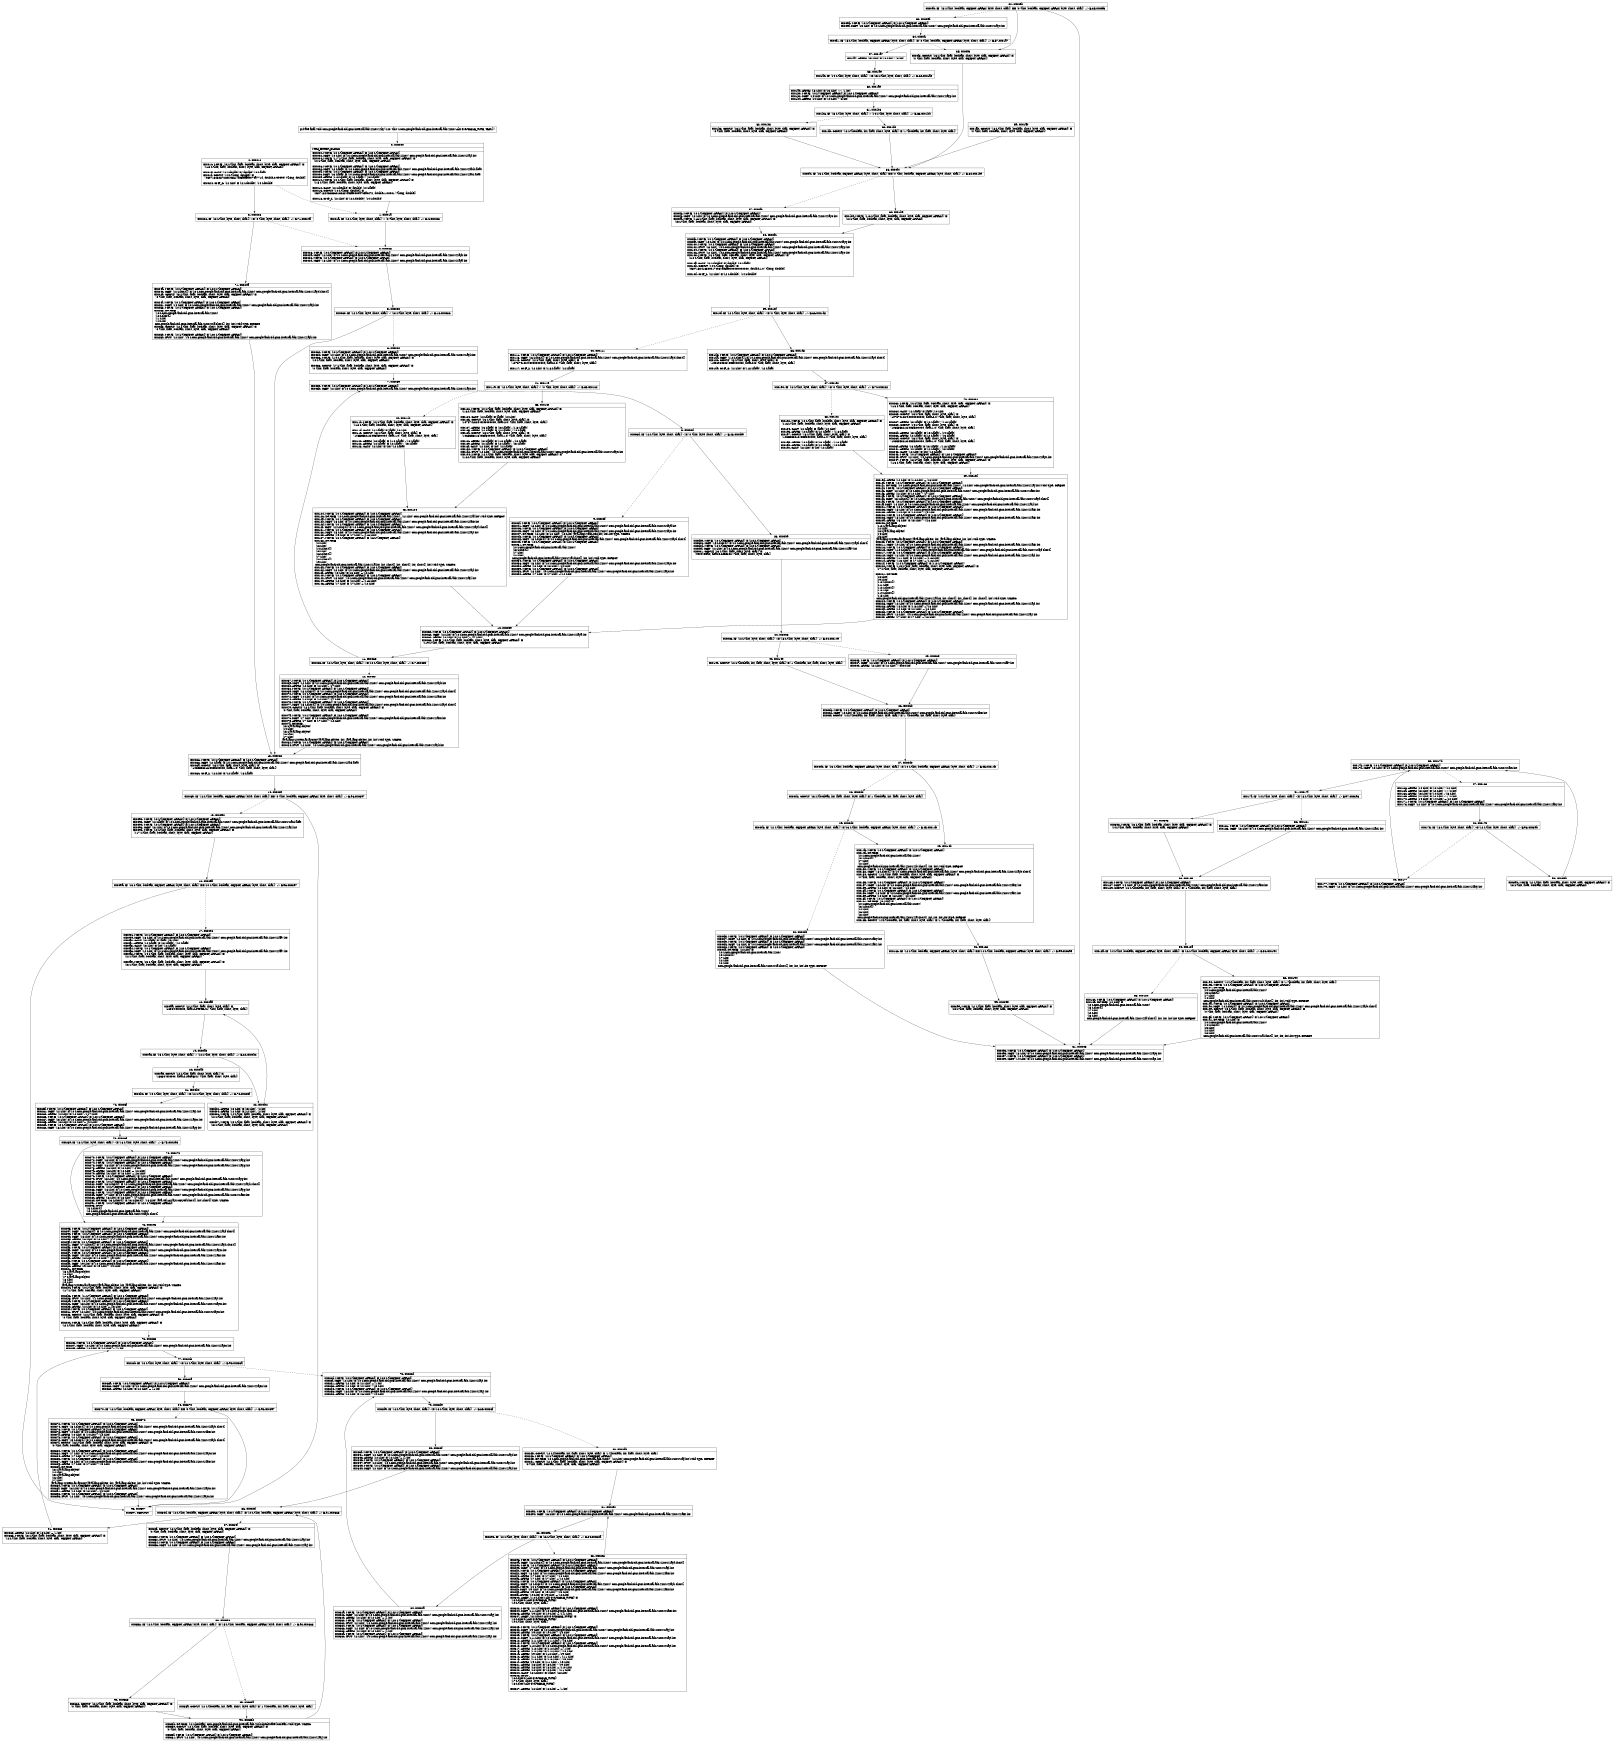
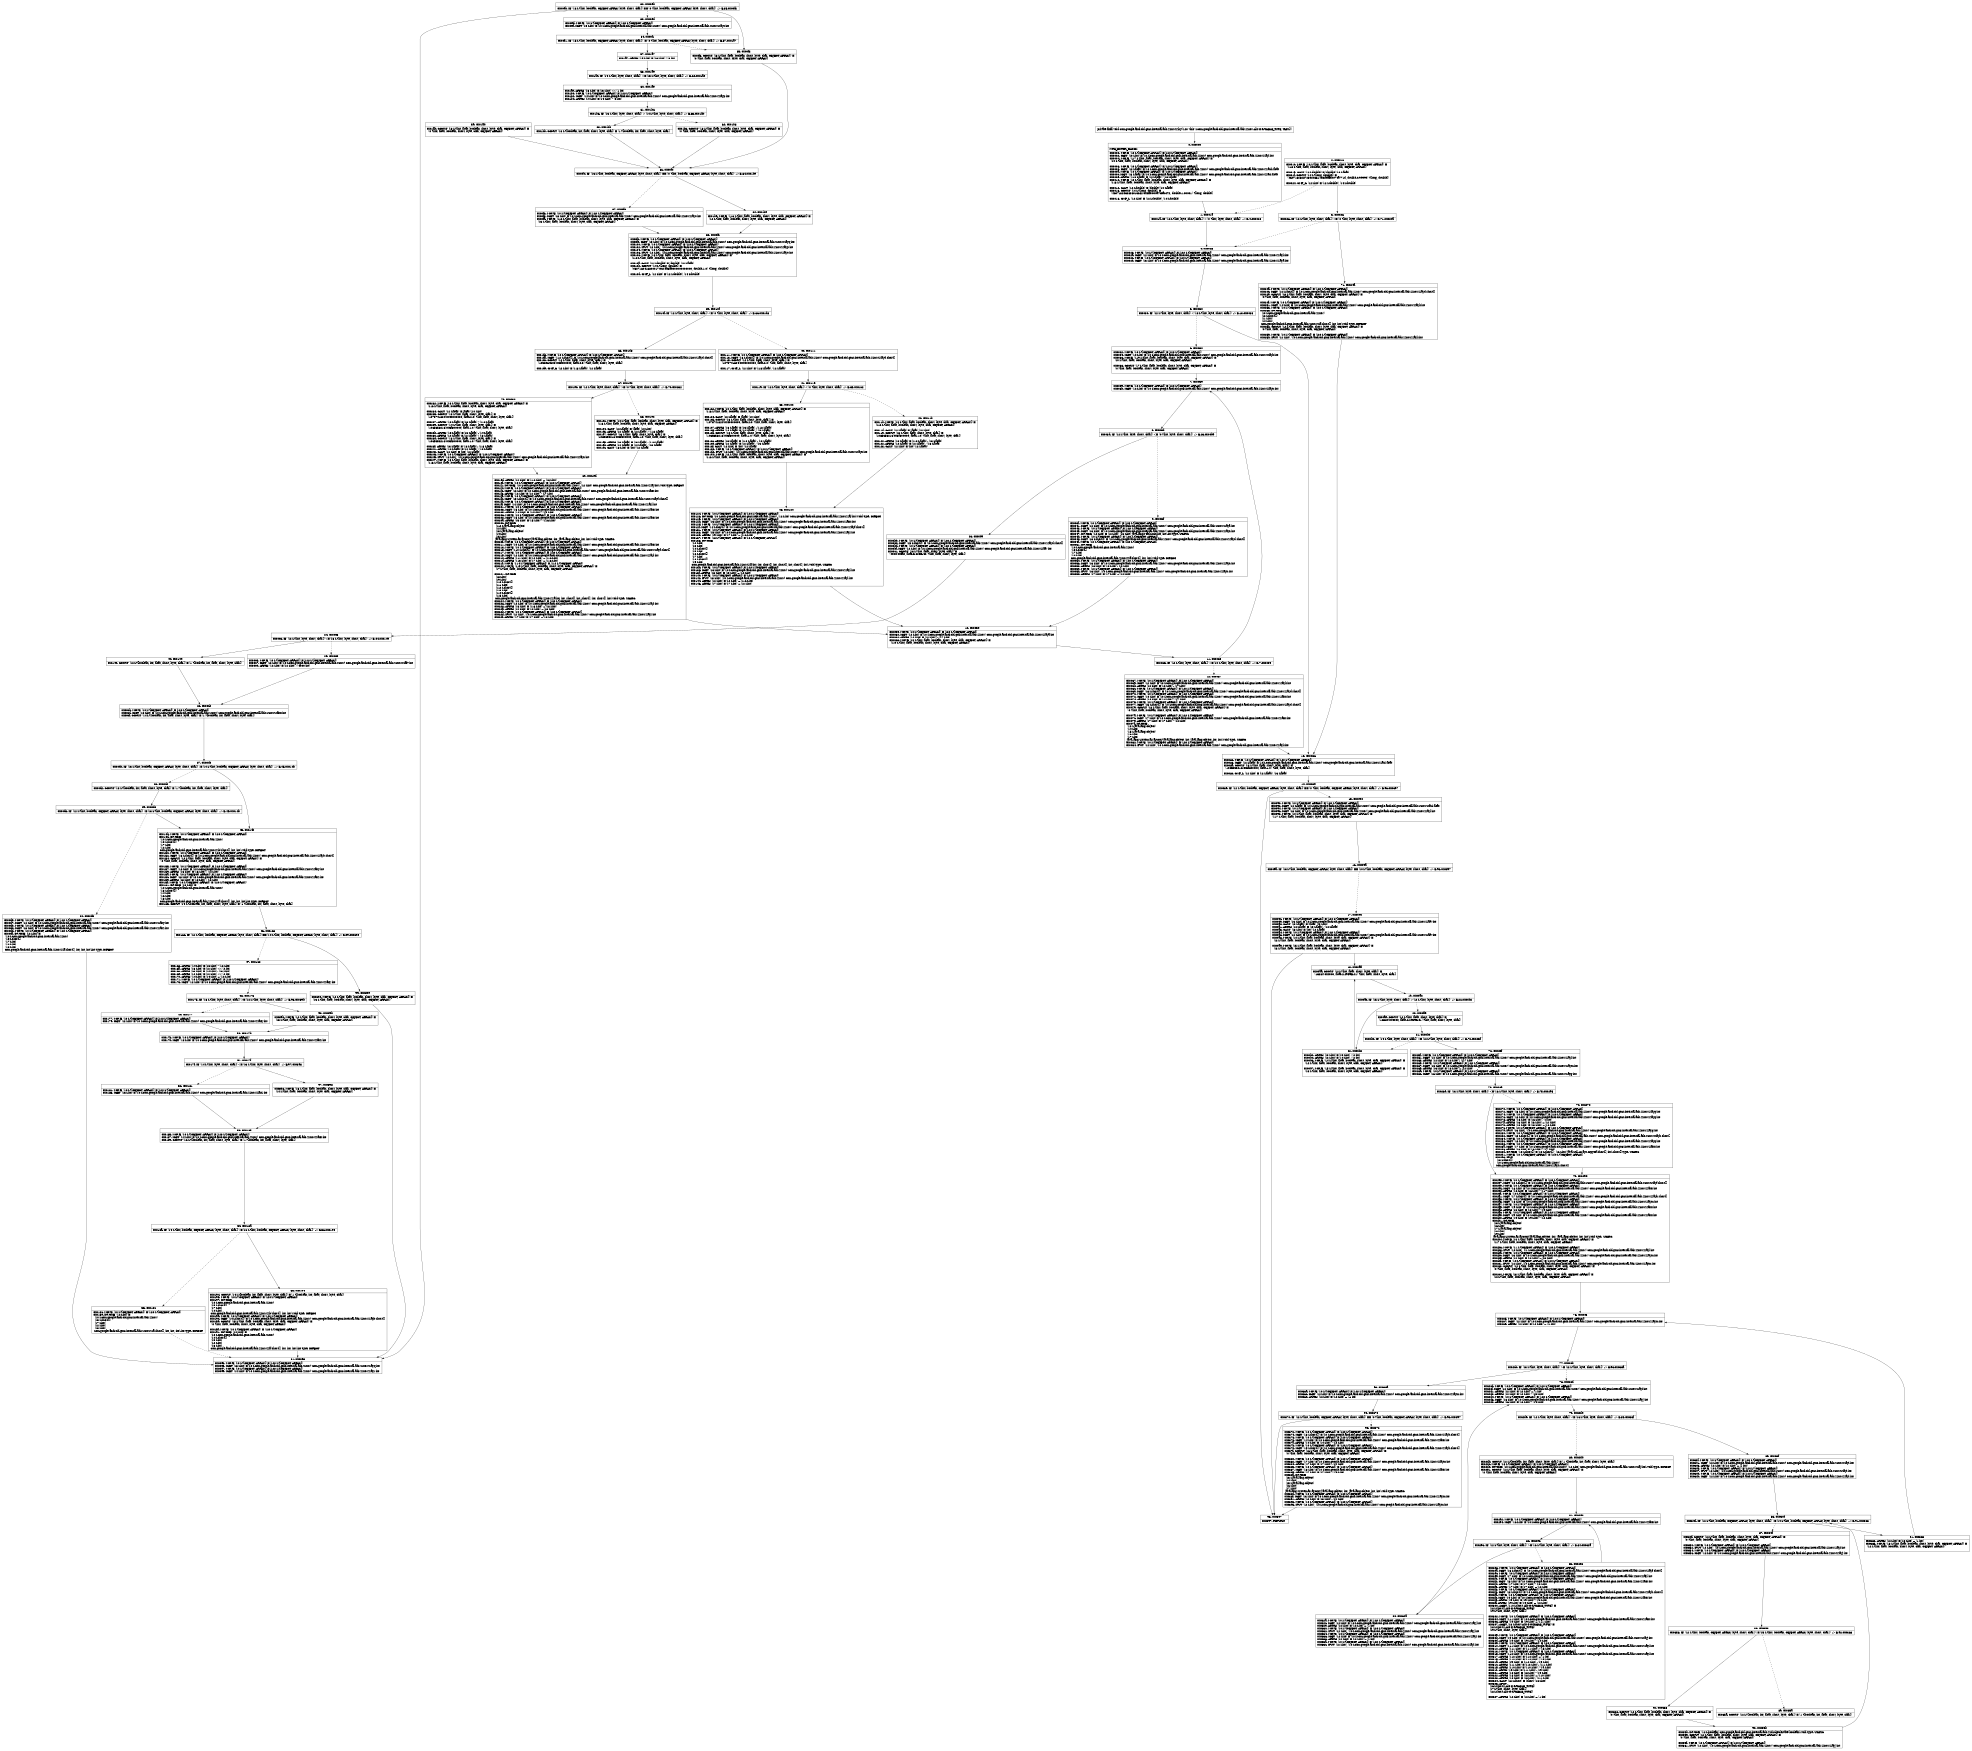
edge "50: 0x017b" -> "47: 0x0168": now "46: 0x0166" -> "47: 0x0168"
edge "55: 0x018c" -> "31: 0x00e3": style solid -> dashed
edge "16: 0x009a" -> "96: 0x0397": now "17: 0x009c" -> "96: 0x0397"
edge "89: 0x035a" -> "90: 0x035b": removed
